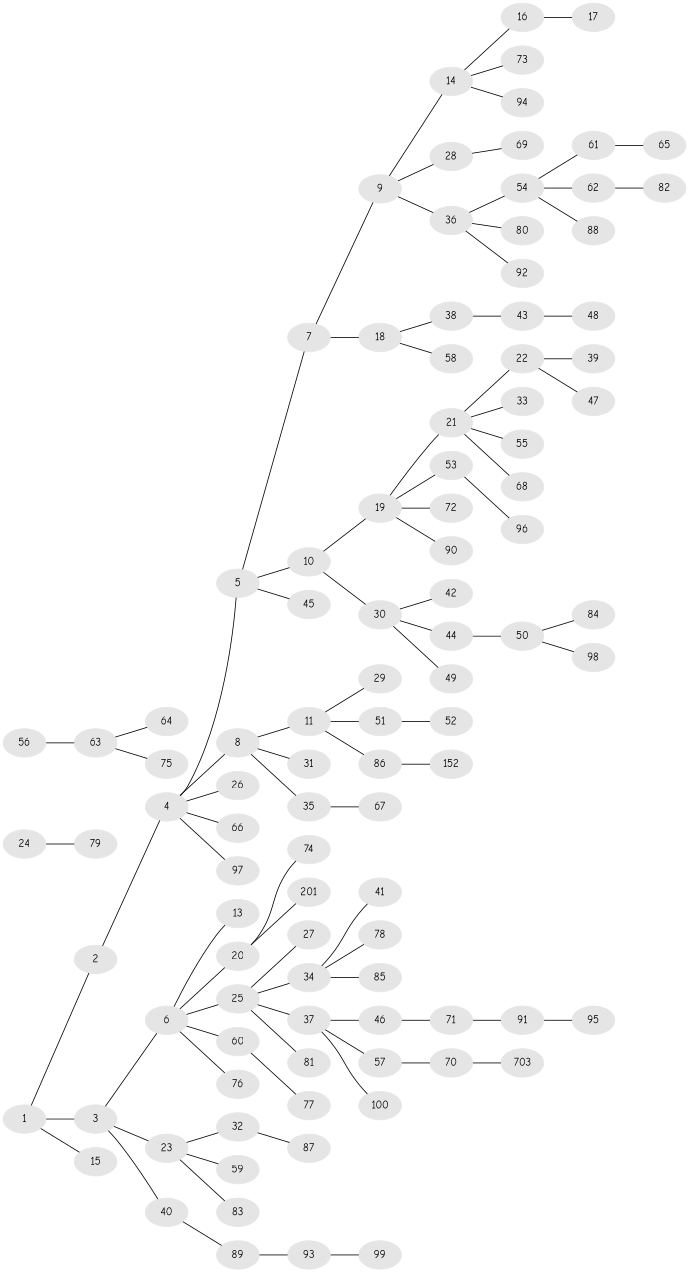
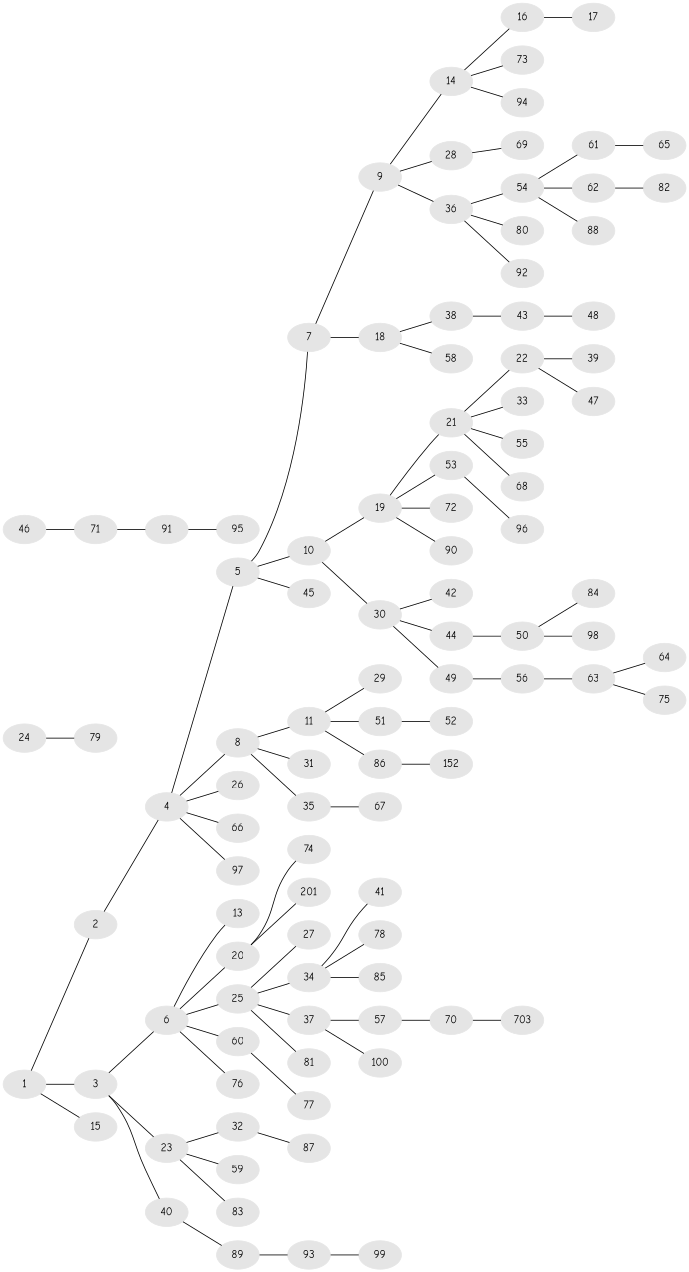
edge "49" -- "56": added
edge "37" -- "46": removed
